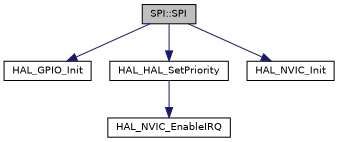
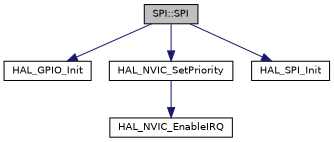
node "HAL_HAL_SetPriority": label "HAL_HAL_SetPriority" -> "HAL_NVIC_SetPriority"
node "HAL_NVIC_Init": label "HAL_NVIC_Init" -> "HAL_SPI_Init"
